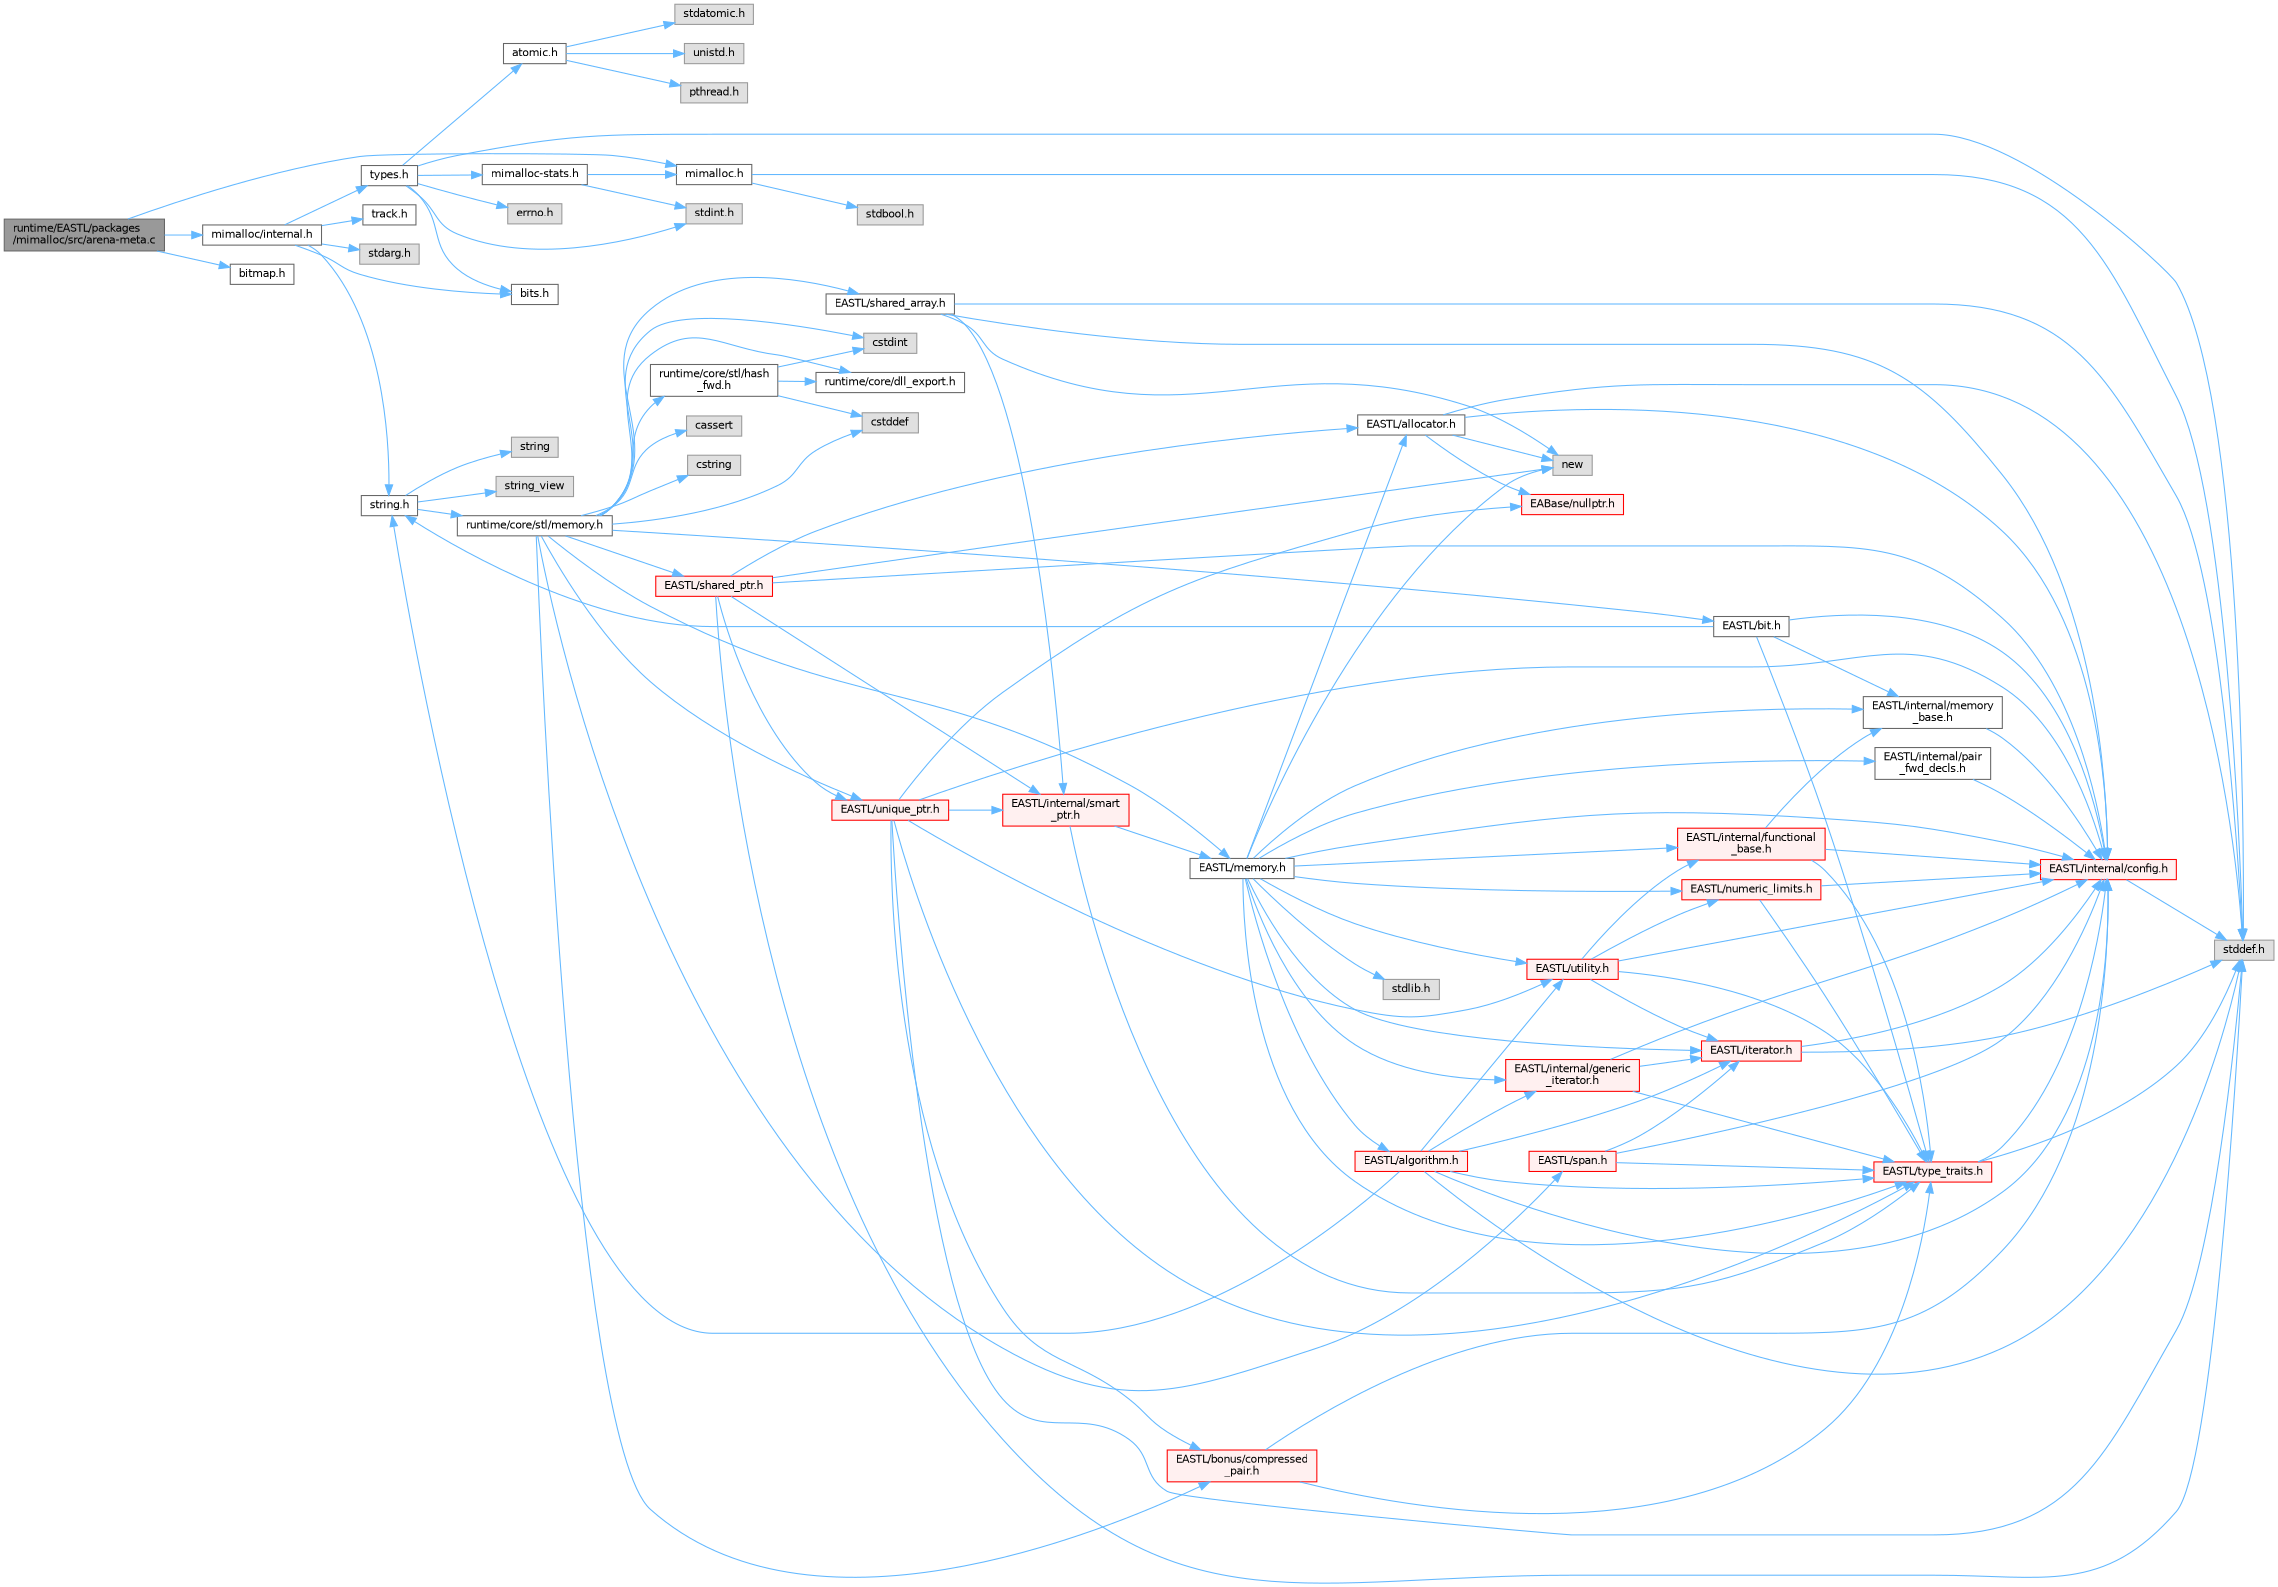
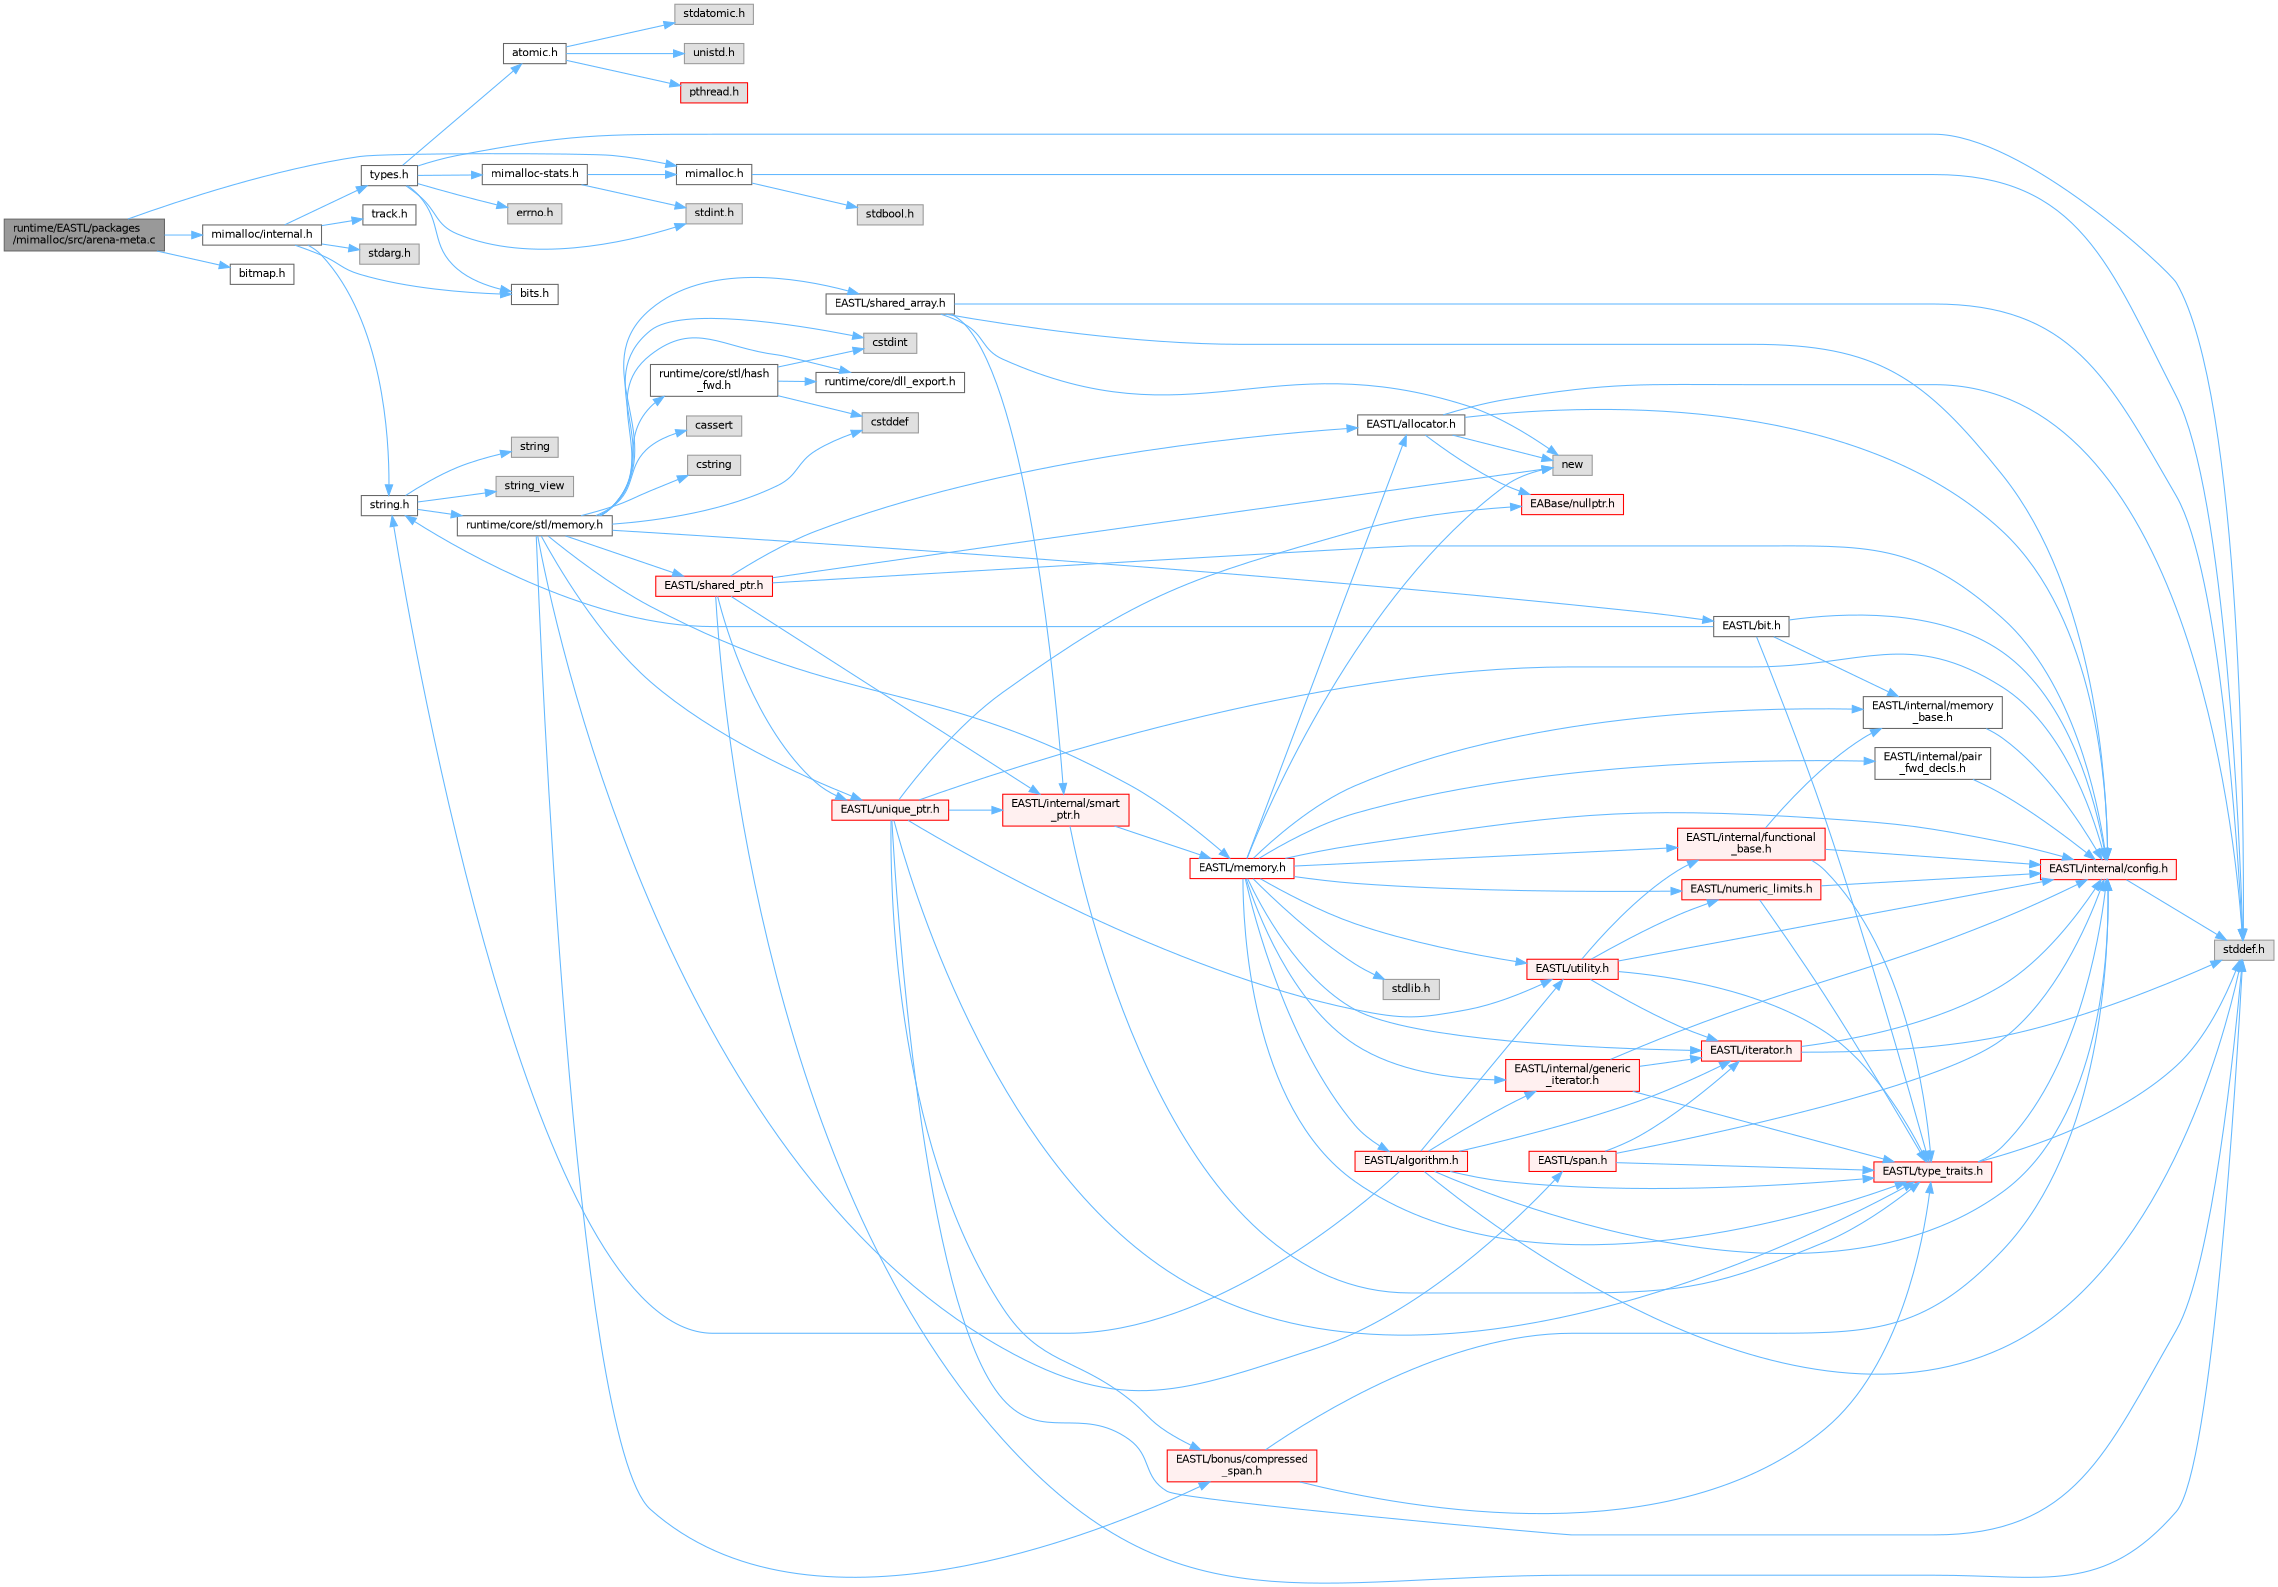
node "pthread.h": color grey60 -> red
node "EASTL/memory.h": color grey40 -> red
node "EASTL/bonus/compressed _pair.h": label "EASTL/bonus/compressed _pair.h" -> "EASTL/bonus/compressed _span.h"
